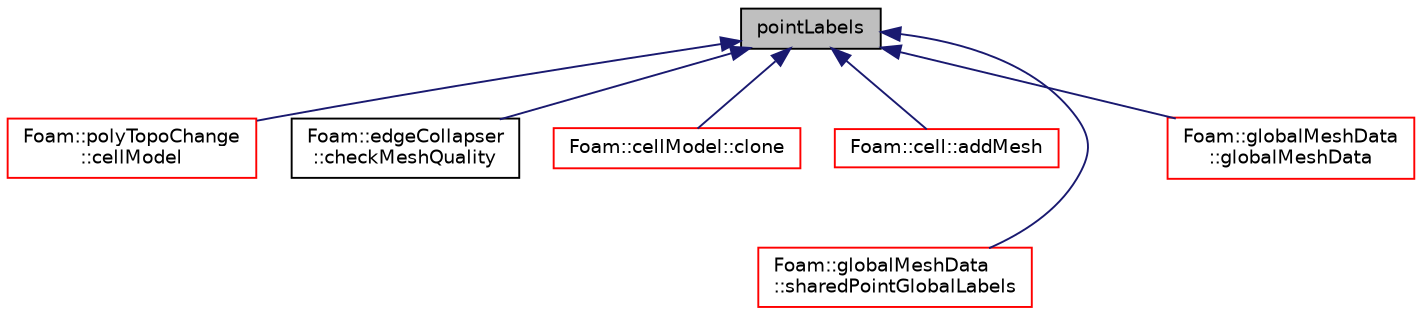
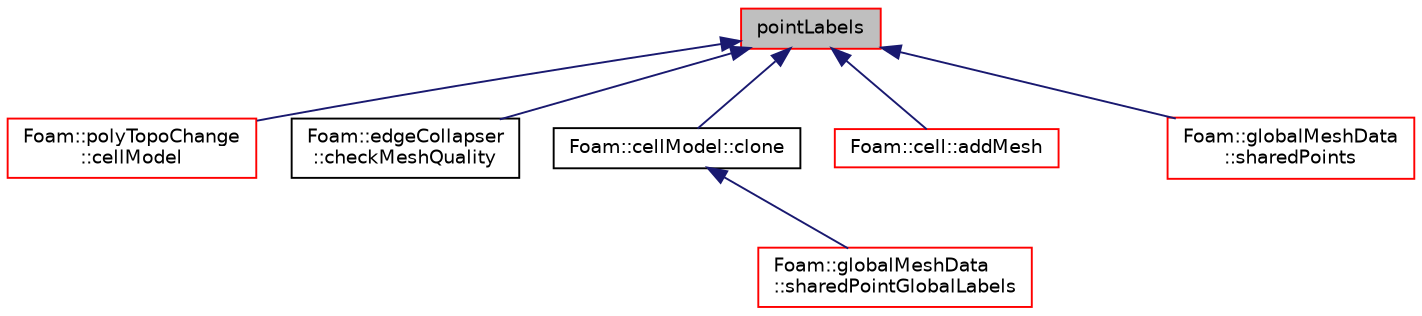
node "pointLabels": color black -> red
edge "Foam::globalMeshData ::sharedPointGlobalLabels" -> "pointLabels": now "Foam::globalMeshData ::sharedPointGlobalLabels" -> "Foam::cellModel::clone"
node "Foam::cellModel::clone": color red -> black
node "Foam::globalMeshData ::globalMeshData": label "Foam::globalMeshData ::globalMeshData" -> "Foam::globalMeshData ::sharedPoints"
